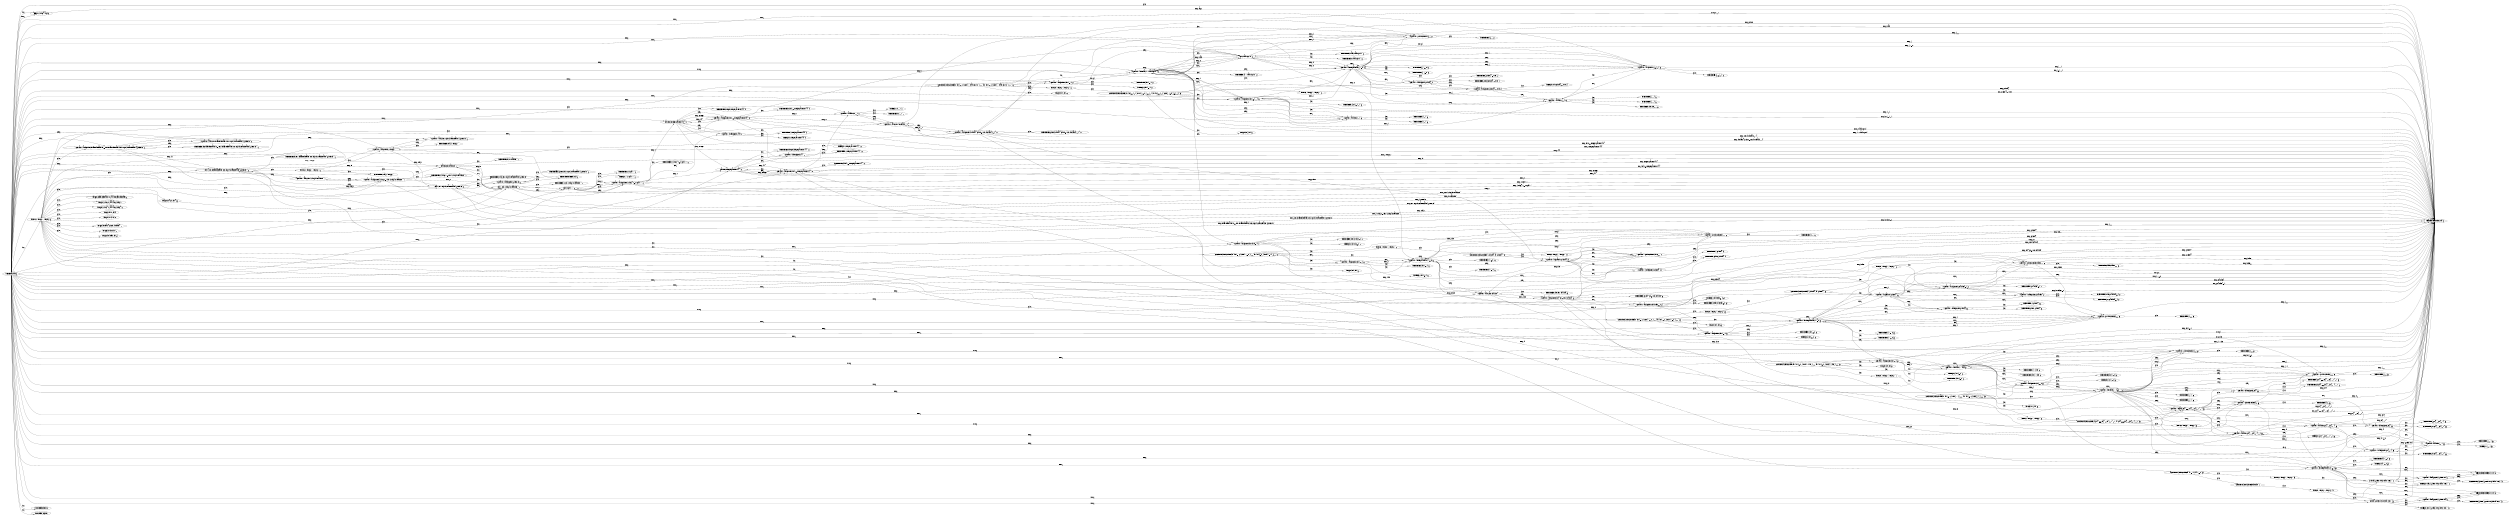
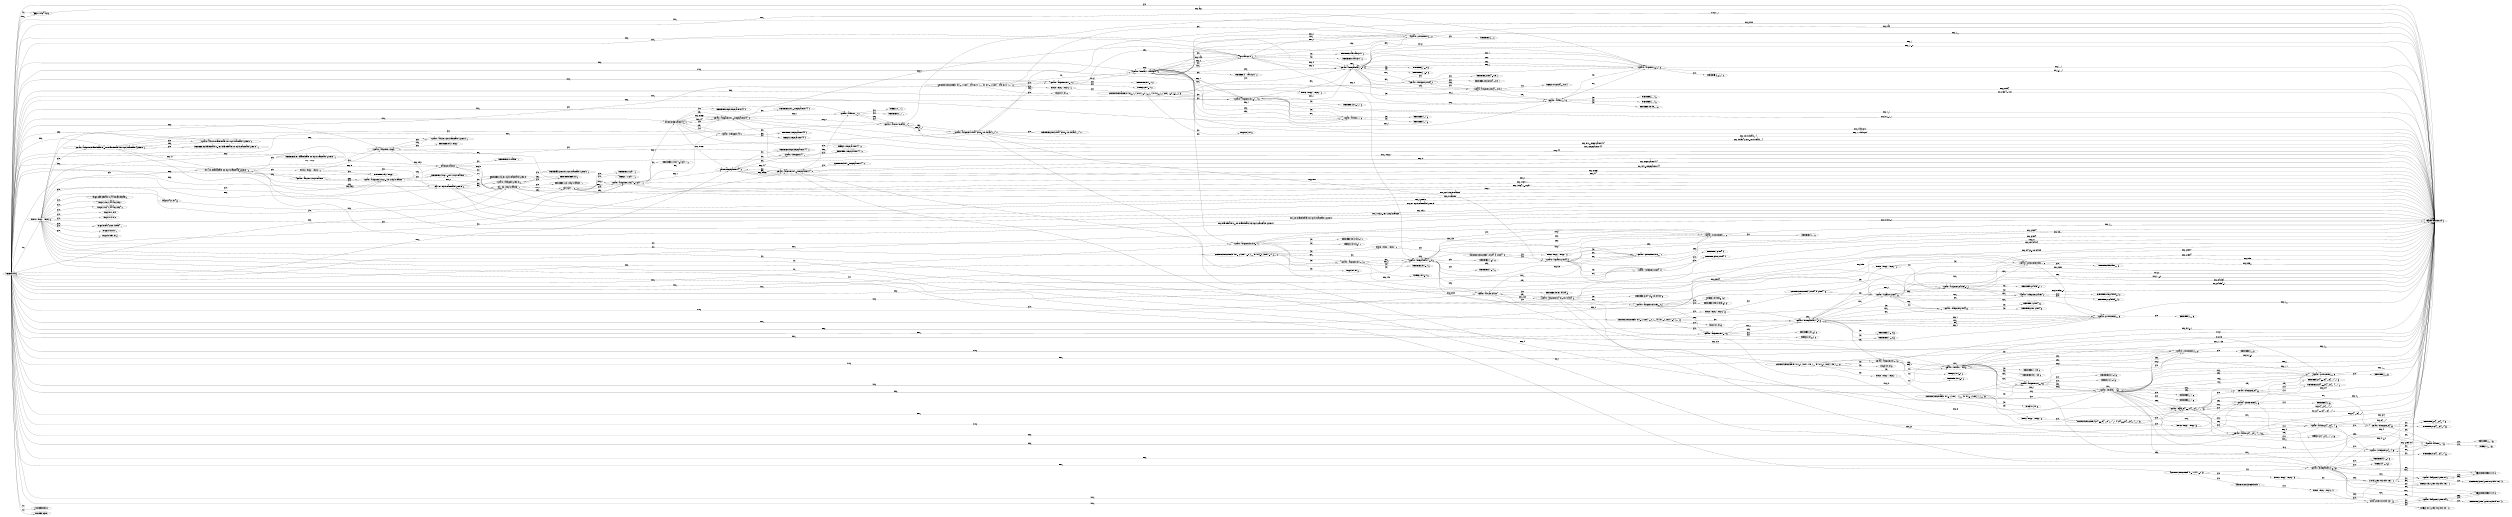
edge "(<operator>.assignment,int[] pn = new int[size])" -> "(<operator>.postIncrement,size++)": now "(<operator>.assignment,int[] pn = new int[size])" -> "(<operator>.alloc,new int[size])"
